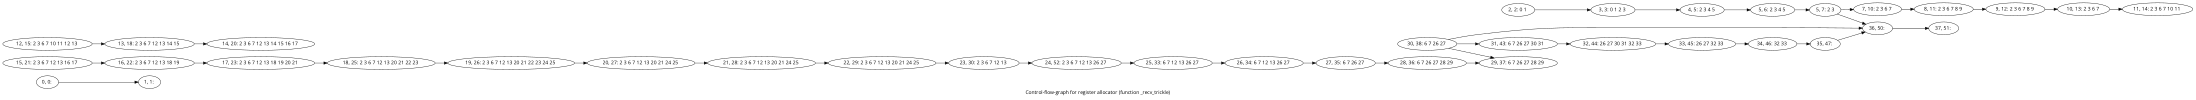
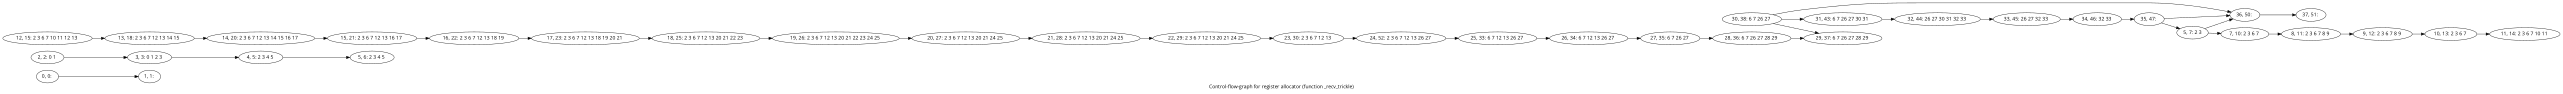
edge "5, 6: 2 3 4 5" -> "5, 7: 2 3": now "35, 47:" -> "5, 7: 2 3"
edge "14, 20: 2 3 6 7 12 13 14 15 16 17" -> "15, 21: 2 3 6 7 12 13 16 17": added
